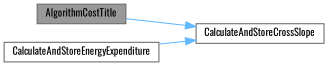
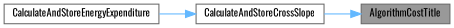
edge "AlgorithmCostTitle" -> "CalculateAndStoreCrossSlope": reversed
